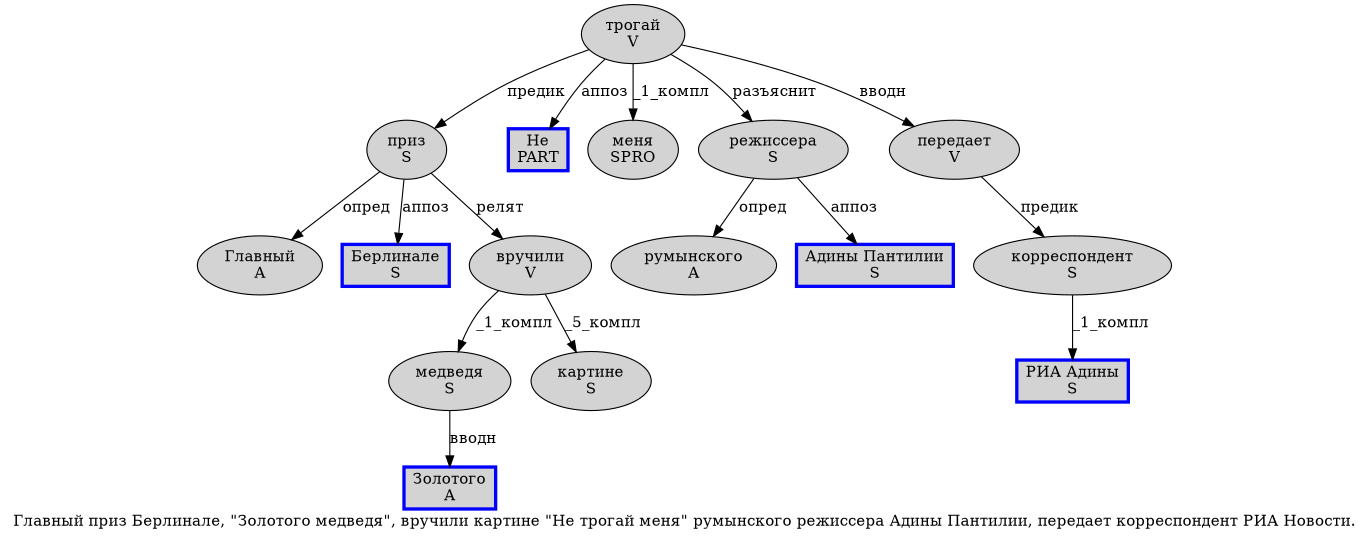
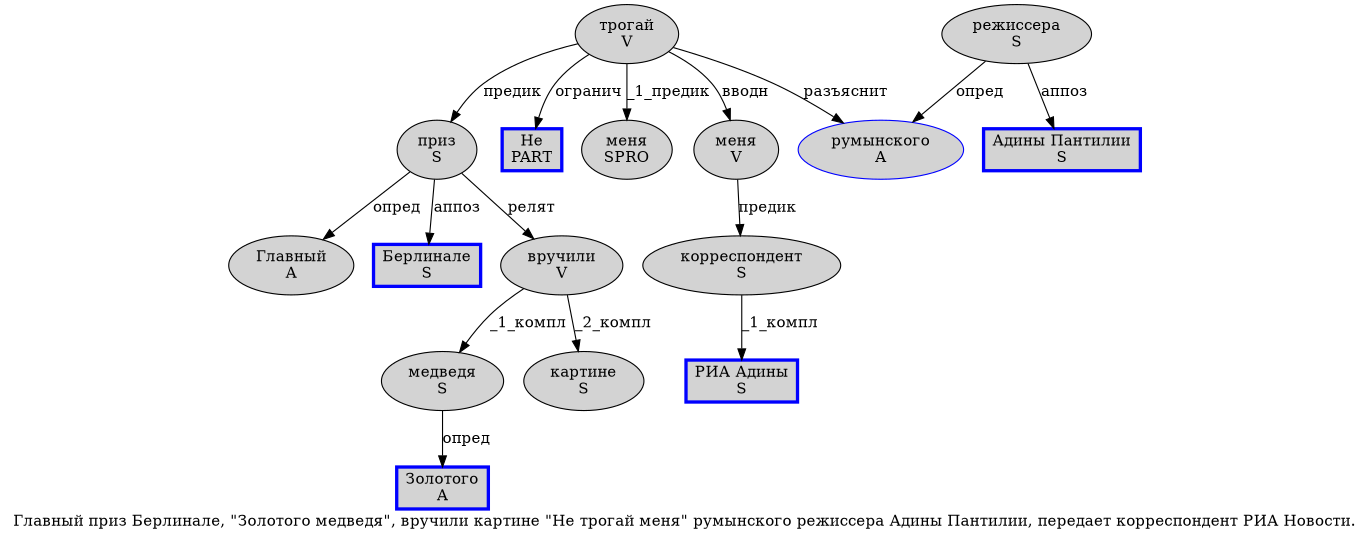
edge "трогай V" -> "режиссера S": now "трогай V" -> "румынского A"
edge "трогай V" -> "Не PART": label "аппоз" -> "огранич"
edge "трогай V" -> "меня SPRO": label "_1_компл" -> "_1_предик"
node "передает V": label "передает V" -> "меня V"
node "румынского A": color black -> blue
edge "вручили V" -> "картине S": label "_5_компл" -> "_2_компл"
edge "медведя S" -> "Золотого A": label "вводн" -> "опред"
